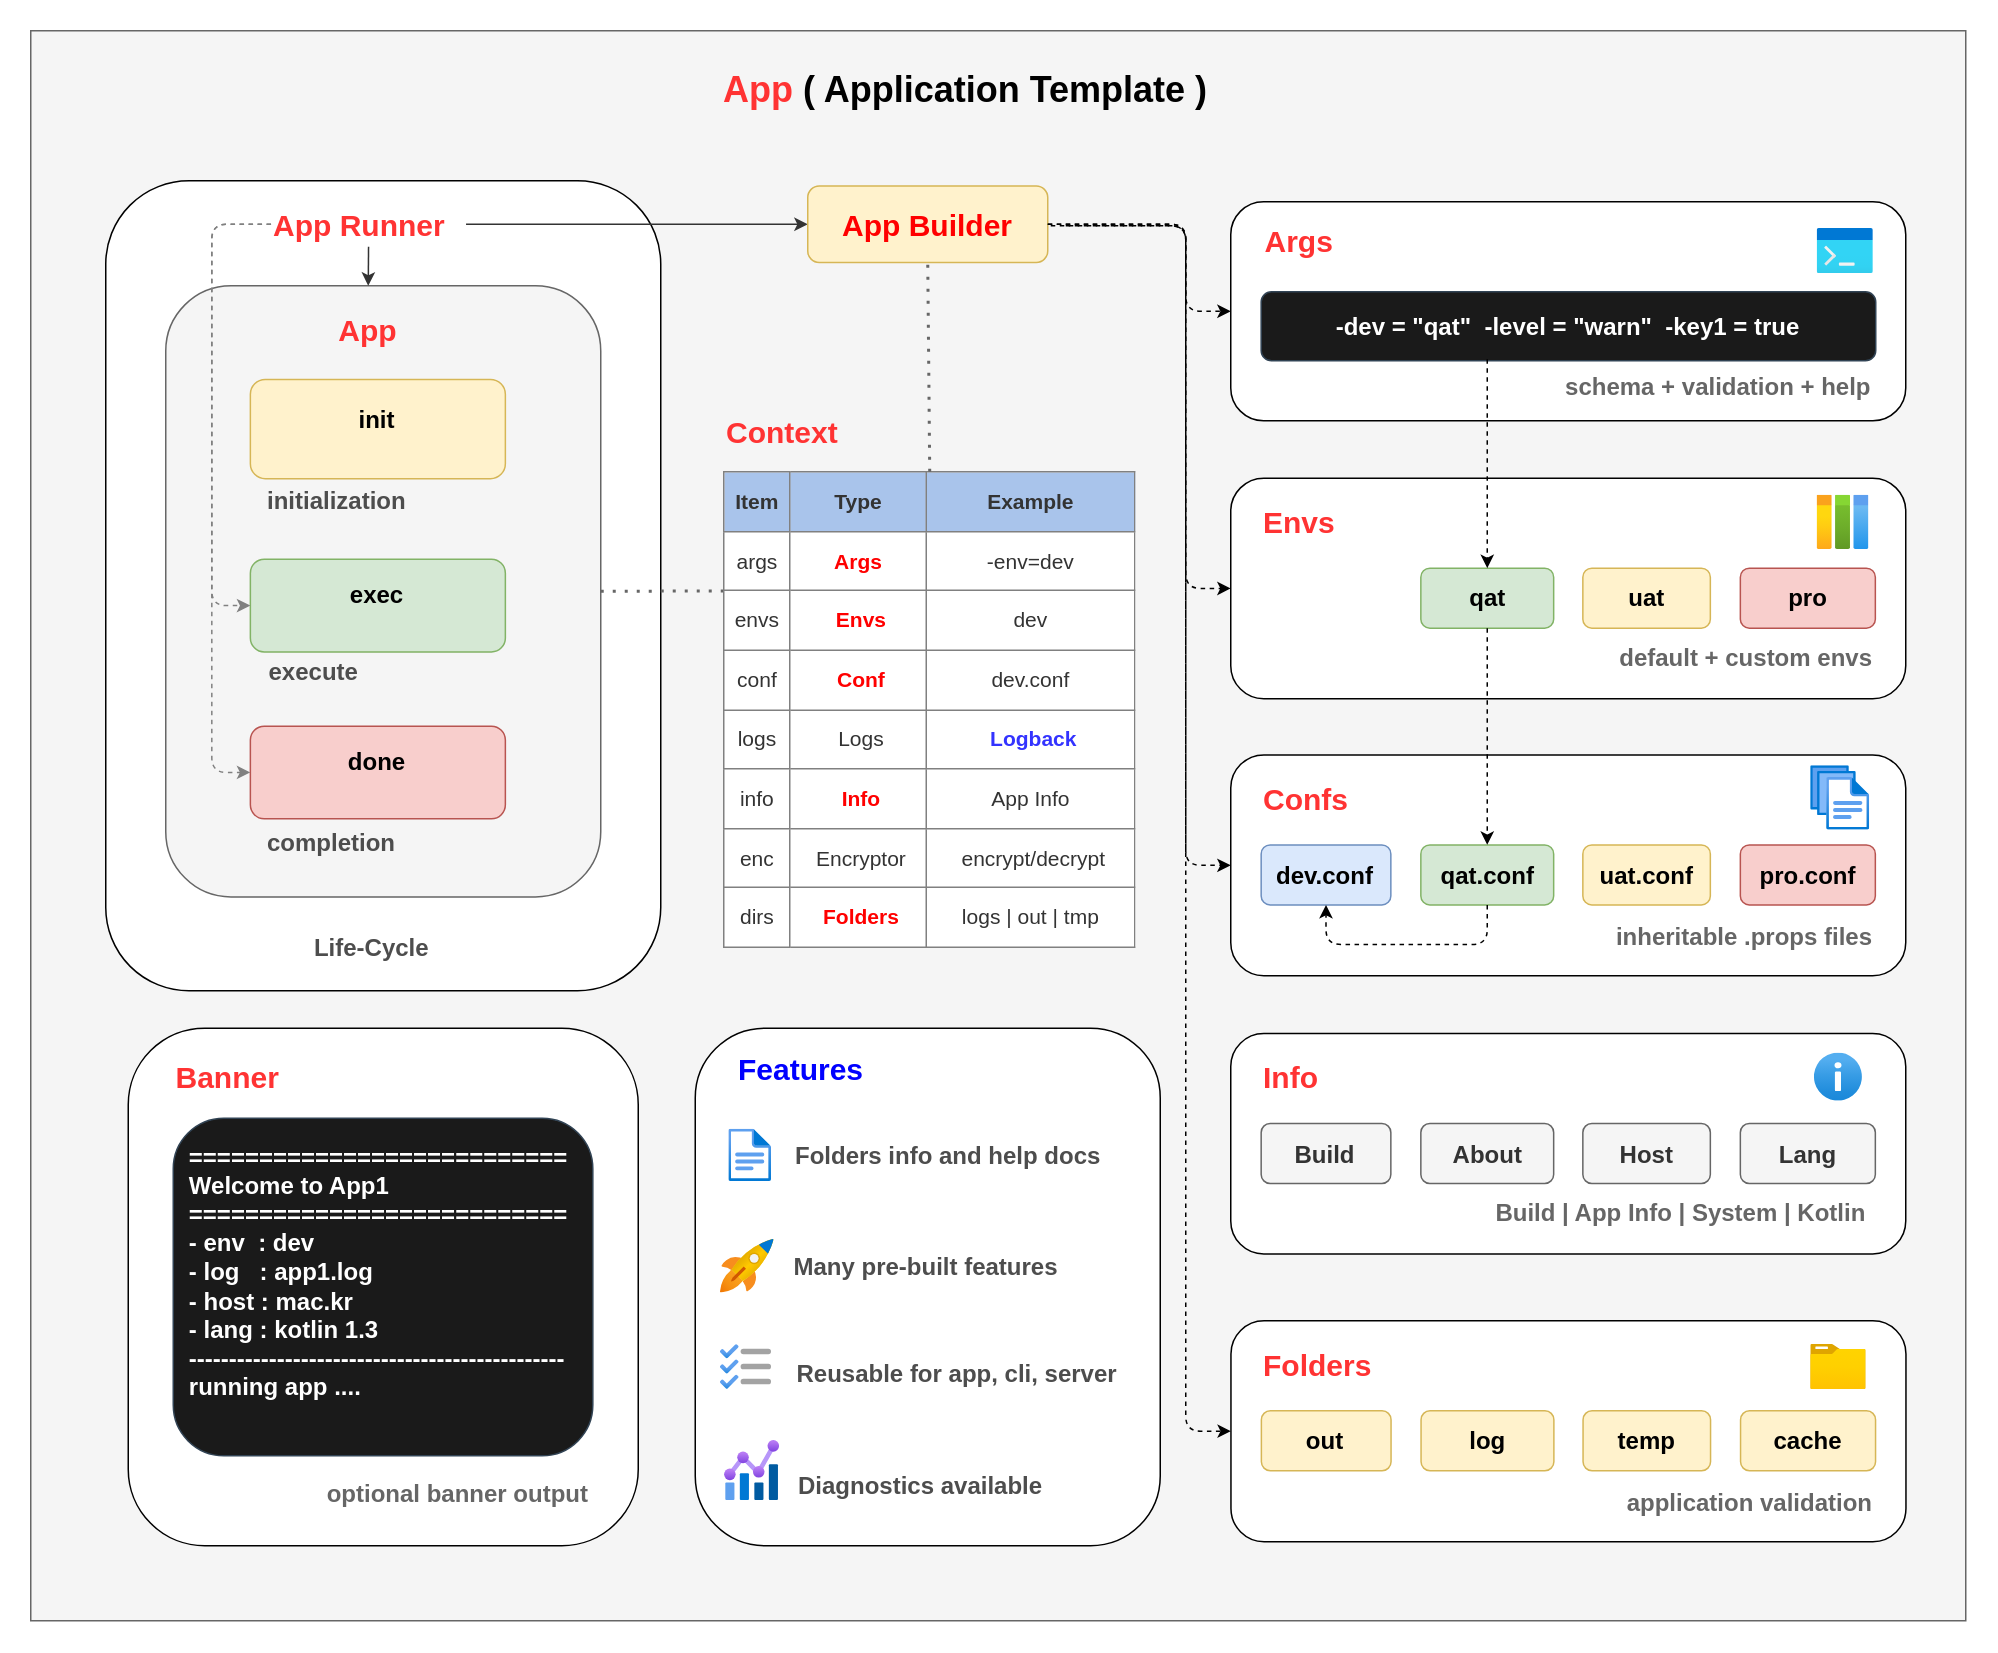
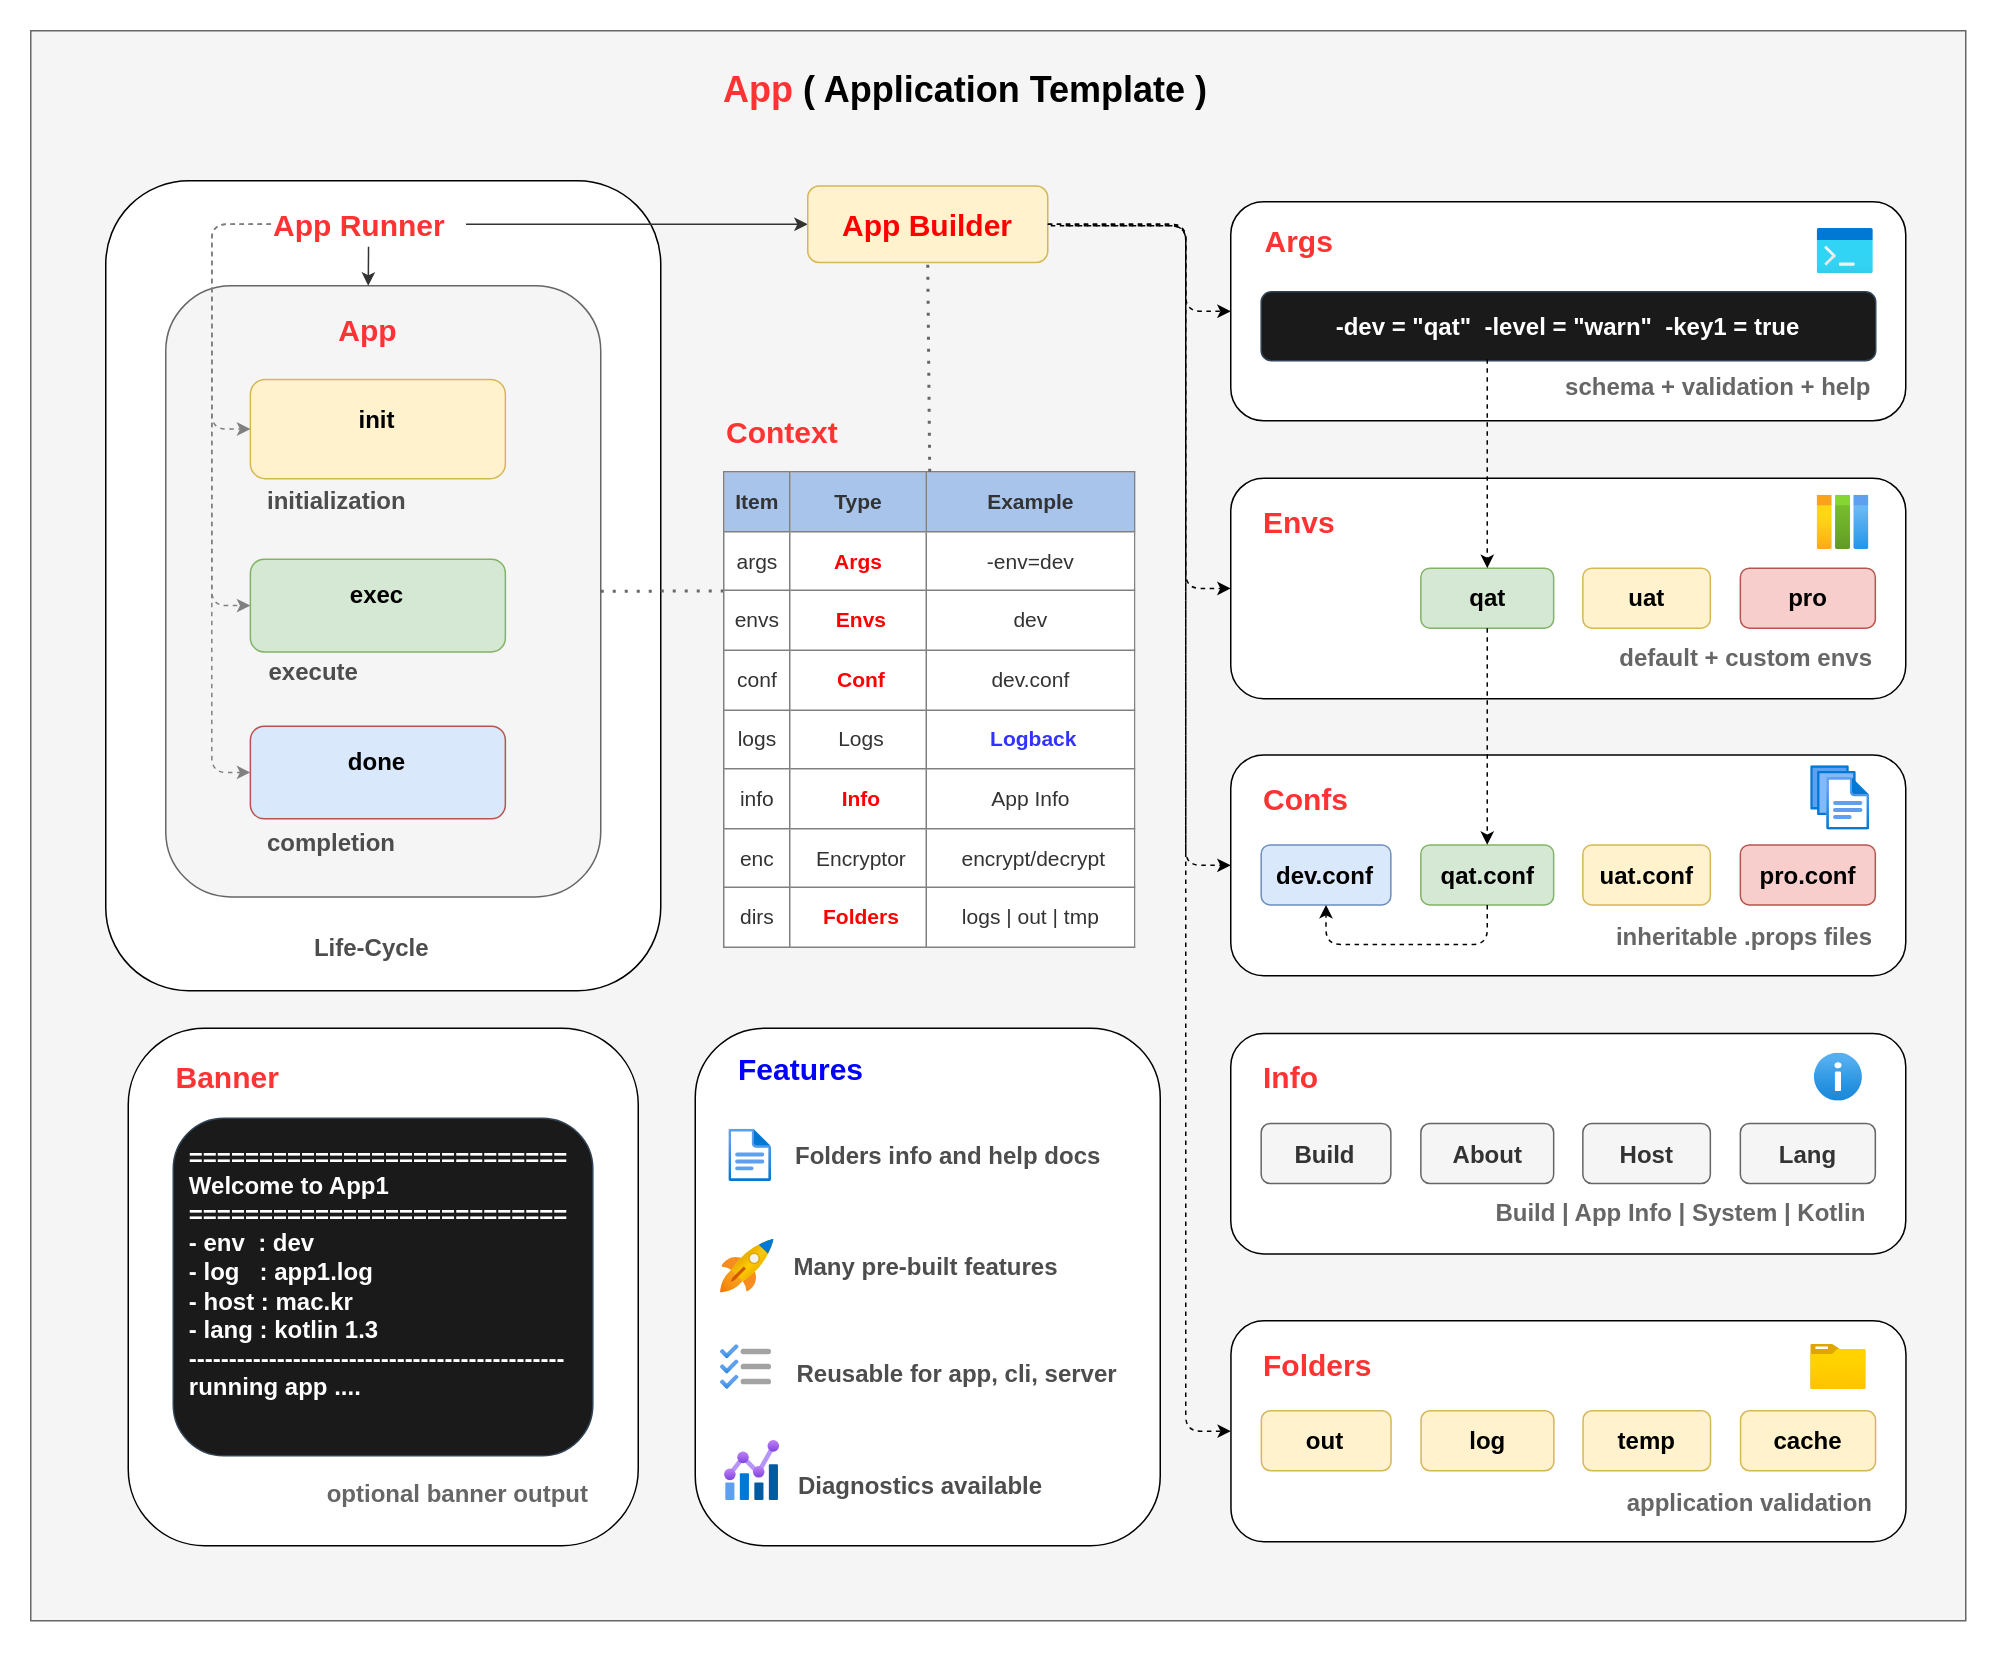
edge "App Runner" -> "init": added
node "done": fillcolor #f8cecc -> #dae8fc
